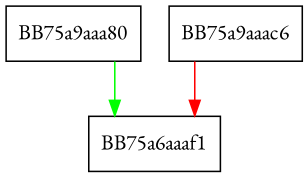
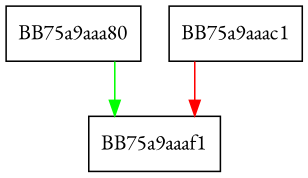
node "BB75a9aaac6": label "BB75a9aaac6" -> "BB75a9aaac1"
node "BB75a6aaaf1": label "BB75a6aaaf1" -> "BB75a9aaaf1"
